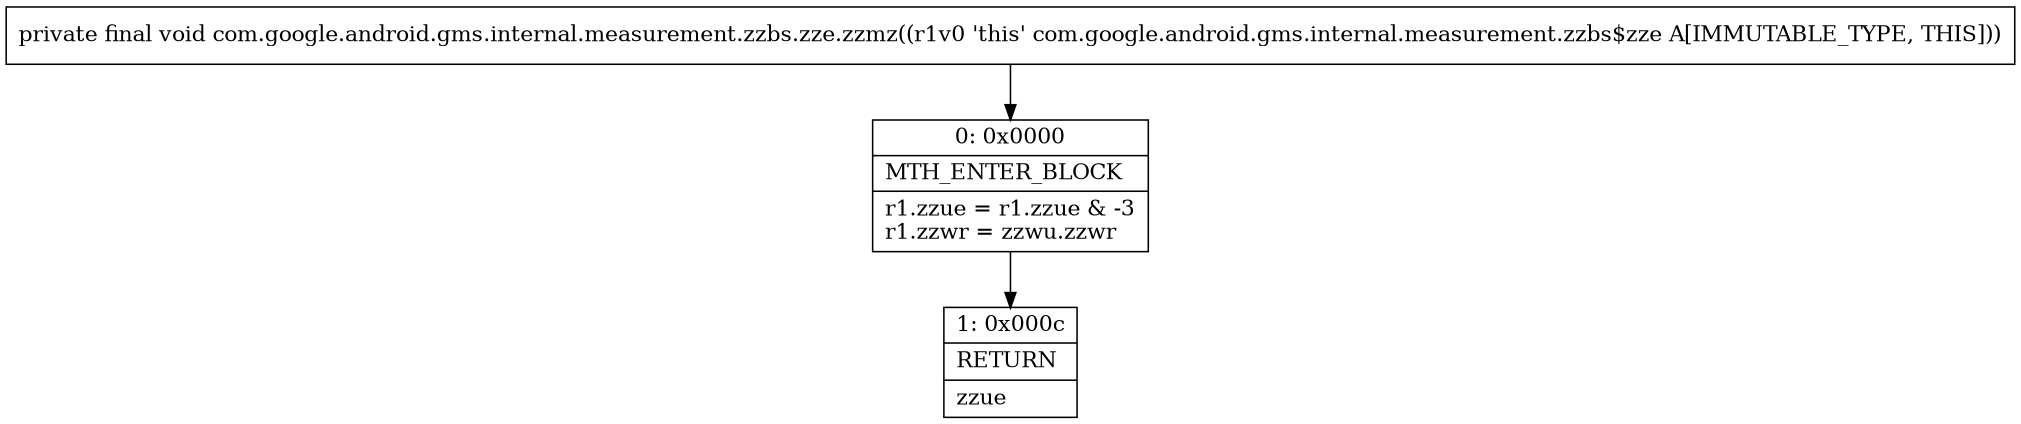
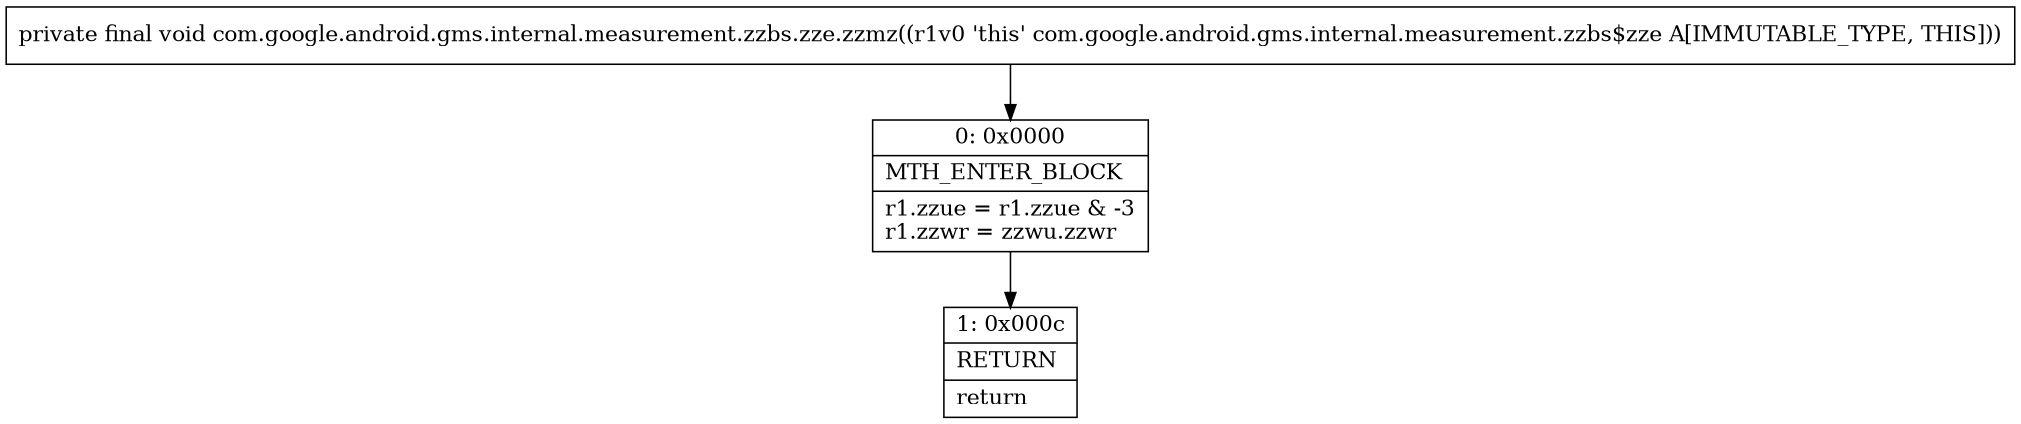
node "1: 0x000c": text "zzue" -> "return"
